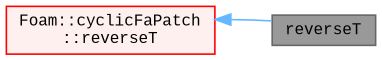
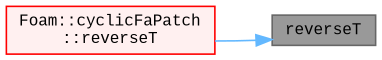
edge "reverseT" -> "Foam::cyclicFaPatch ::reverseT": reversed
